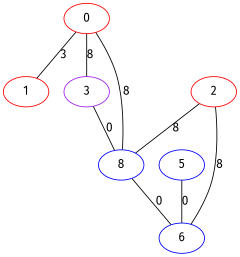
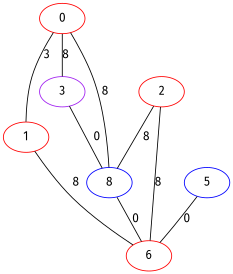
edge "1" -- "6": added, label "8"
node "6": color blue -> red
